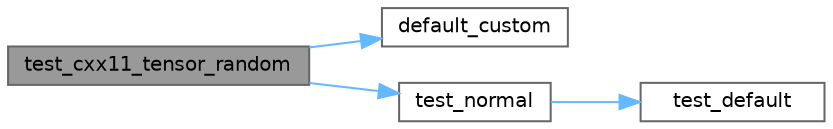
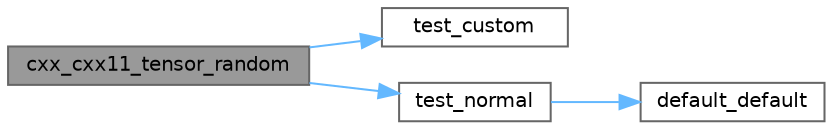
node "default_custom": label "default_custom" -> "test_custom"
node "test_cxx11_tensor_random": label "test_cxx11_tensor_random" -> "cxx_cxx11_tensor_random"
node "test_default": label "test_default" -> "default_default"
